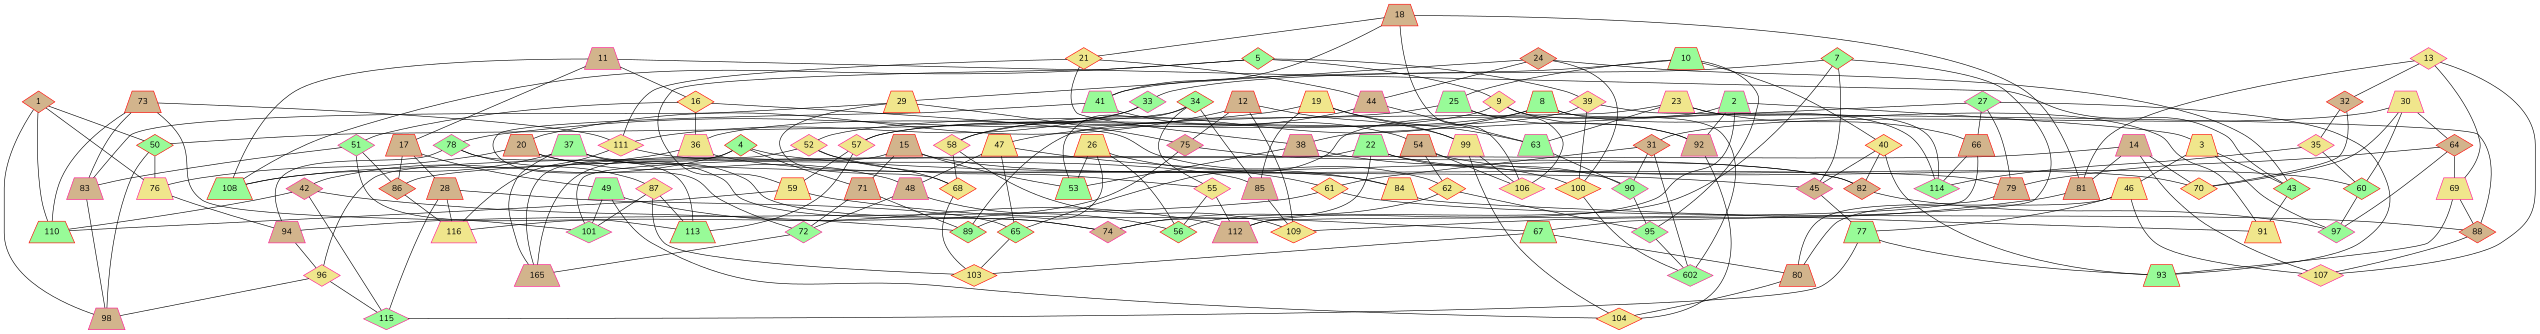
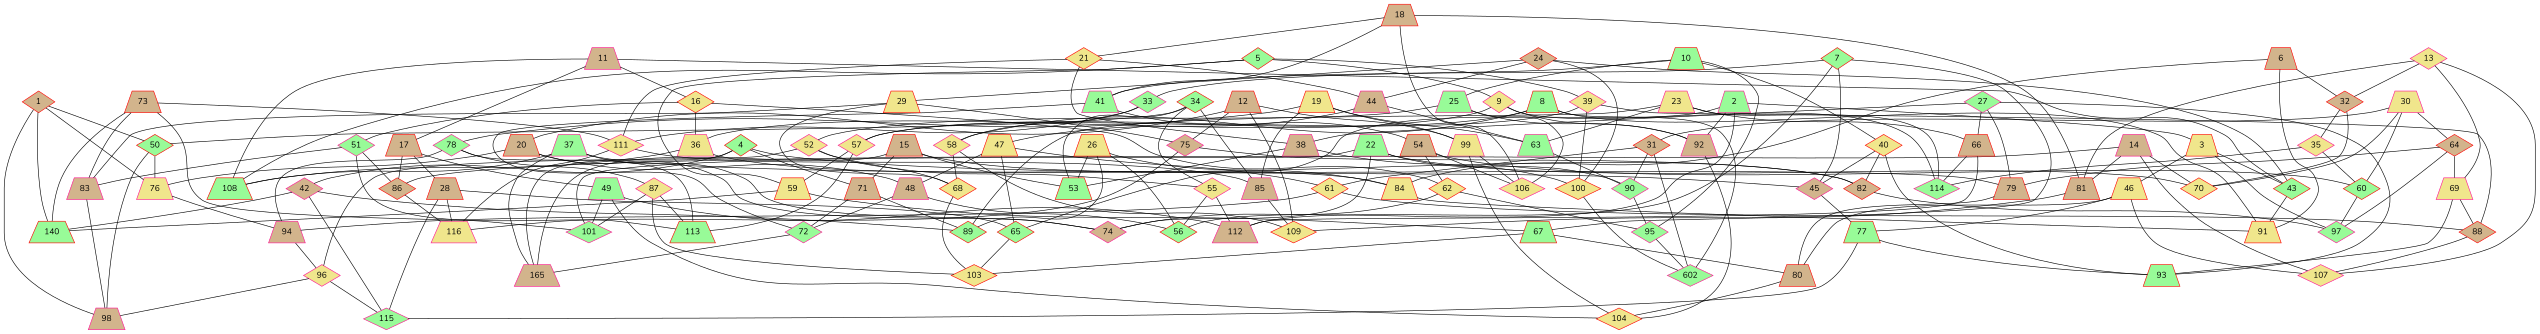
node "6": added
node "110": label "110" -> "140"
